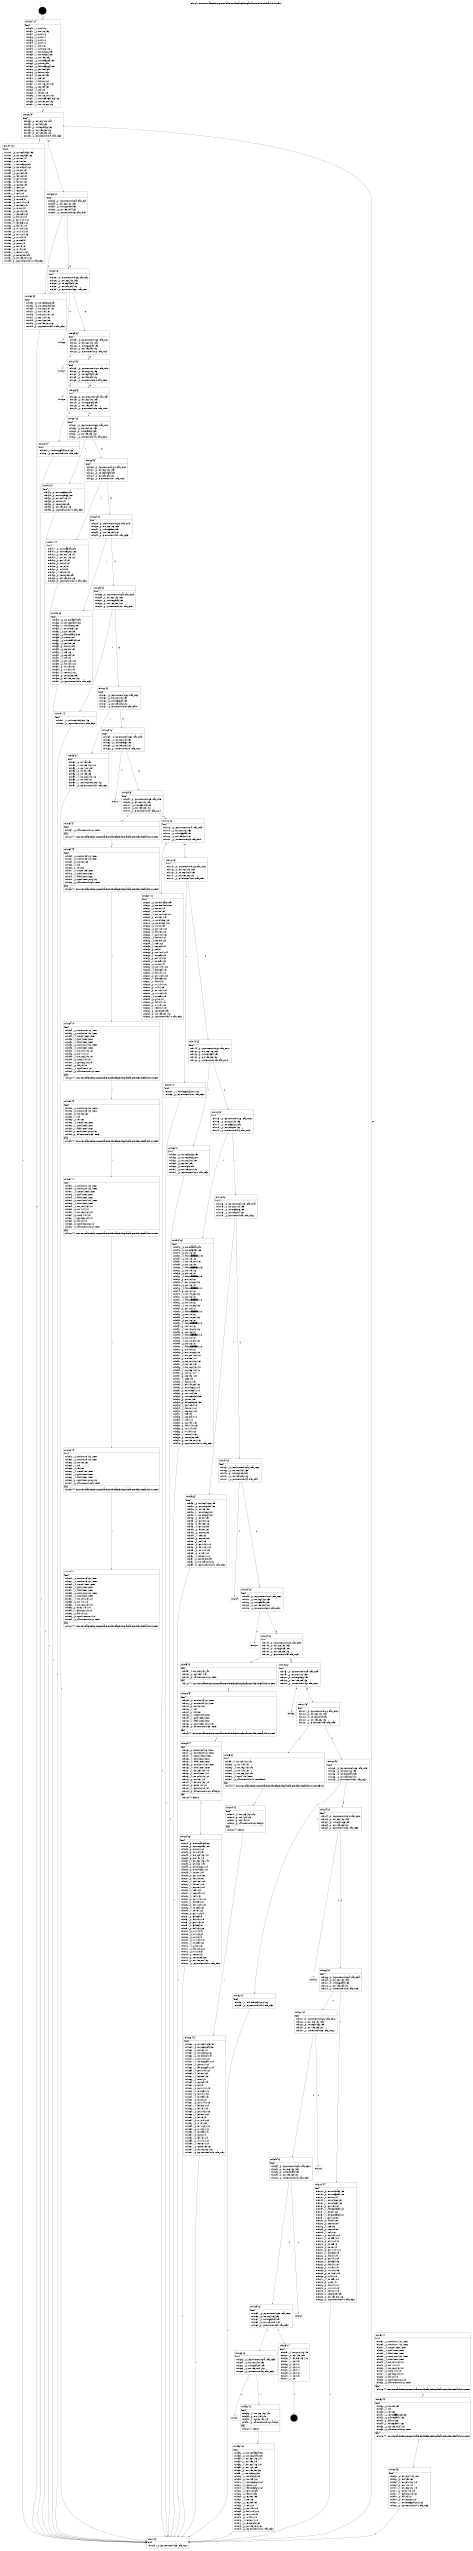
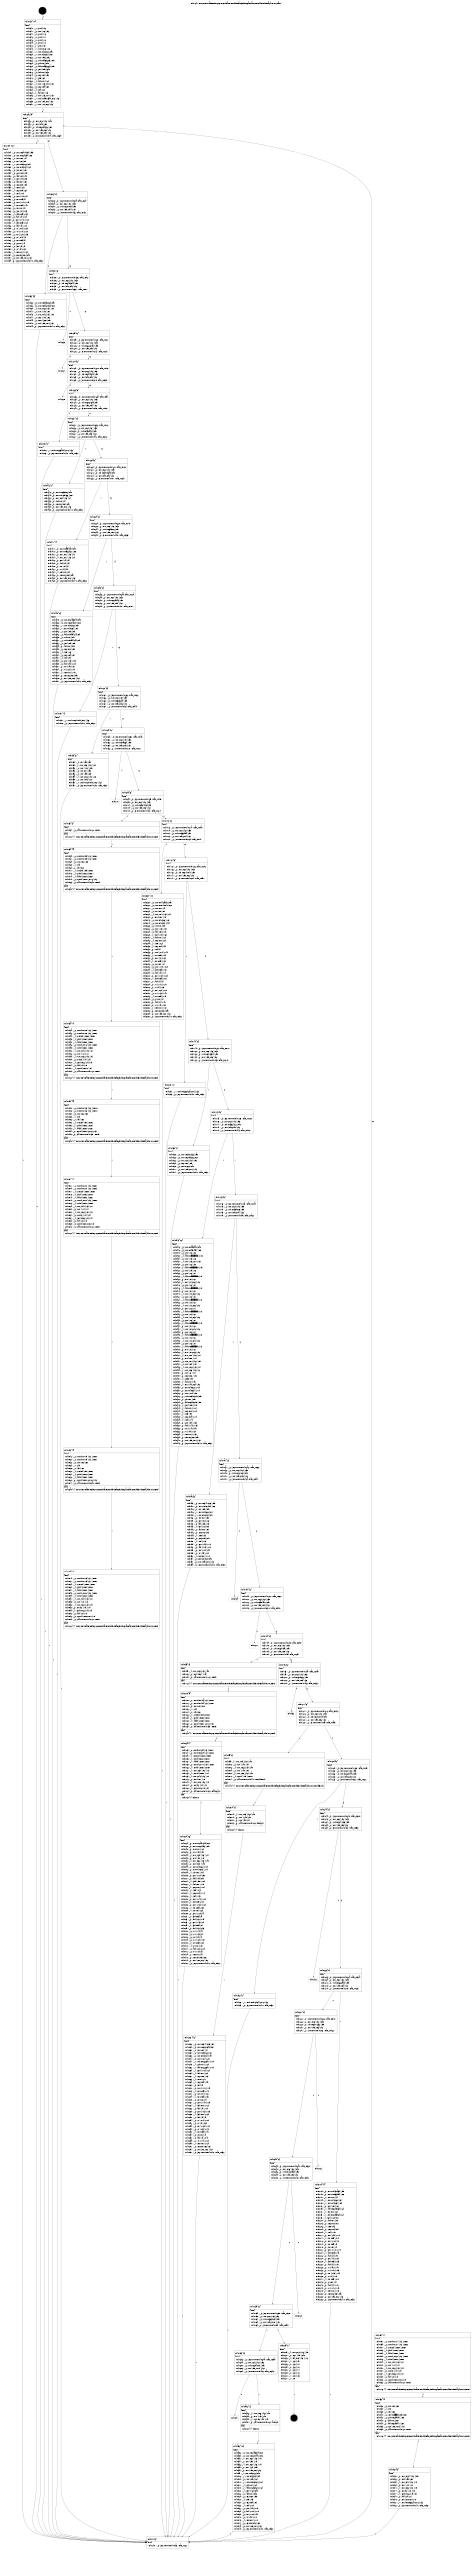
edge "0x401b79 [134]" -> "0x4015a8 [29]": reversed
